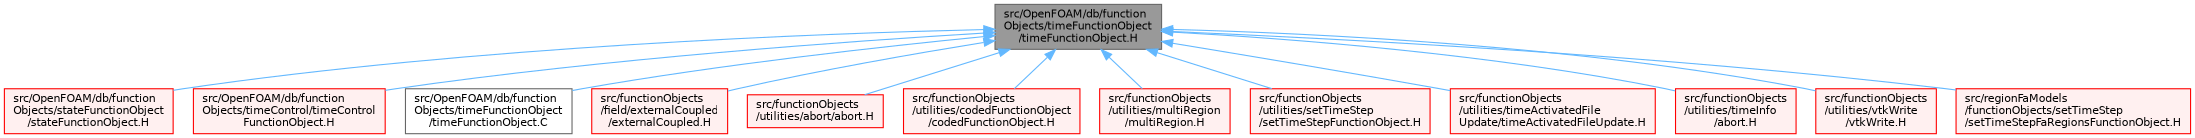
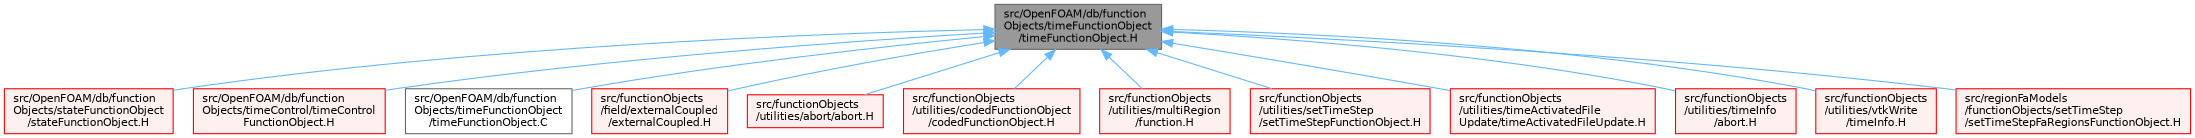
node "src/functionObjects /utilities/multiRegion /multiRegion.H": label "src/functionObjects /utilities/multiRegion /multiRegion.H" -> "src/functionObjects /utilities/multiRegion /function.H"
node "src/functionObjects /utilities/vtkWrite /vtkWrite.H": label "src/functionObjects /utilities/vtkWrite /vtkWrite.H" -> "src/functionObjects /utilities/vtkWrite /timeInfo.H"
